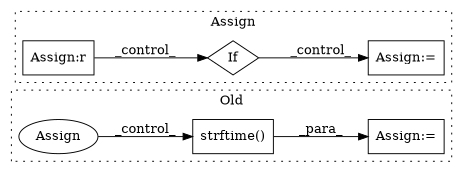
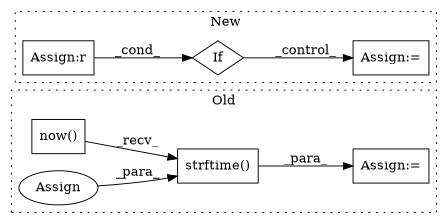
cluster "Assign": label "Assign" -> "New"
edge "Assign:r" -> "If": label "_control_" -> "_cond_"
edge "Assign" -> "strftime()": label "_control_" -> "_para_"
node "now()": added
